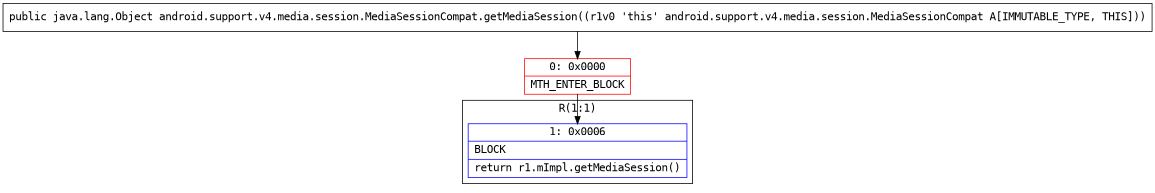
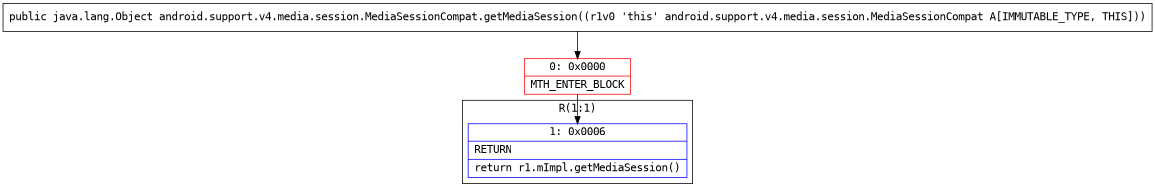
node "1: 0x0006": text "BLOCK" -> "RETURN"
